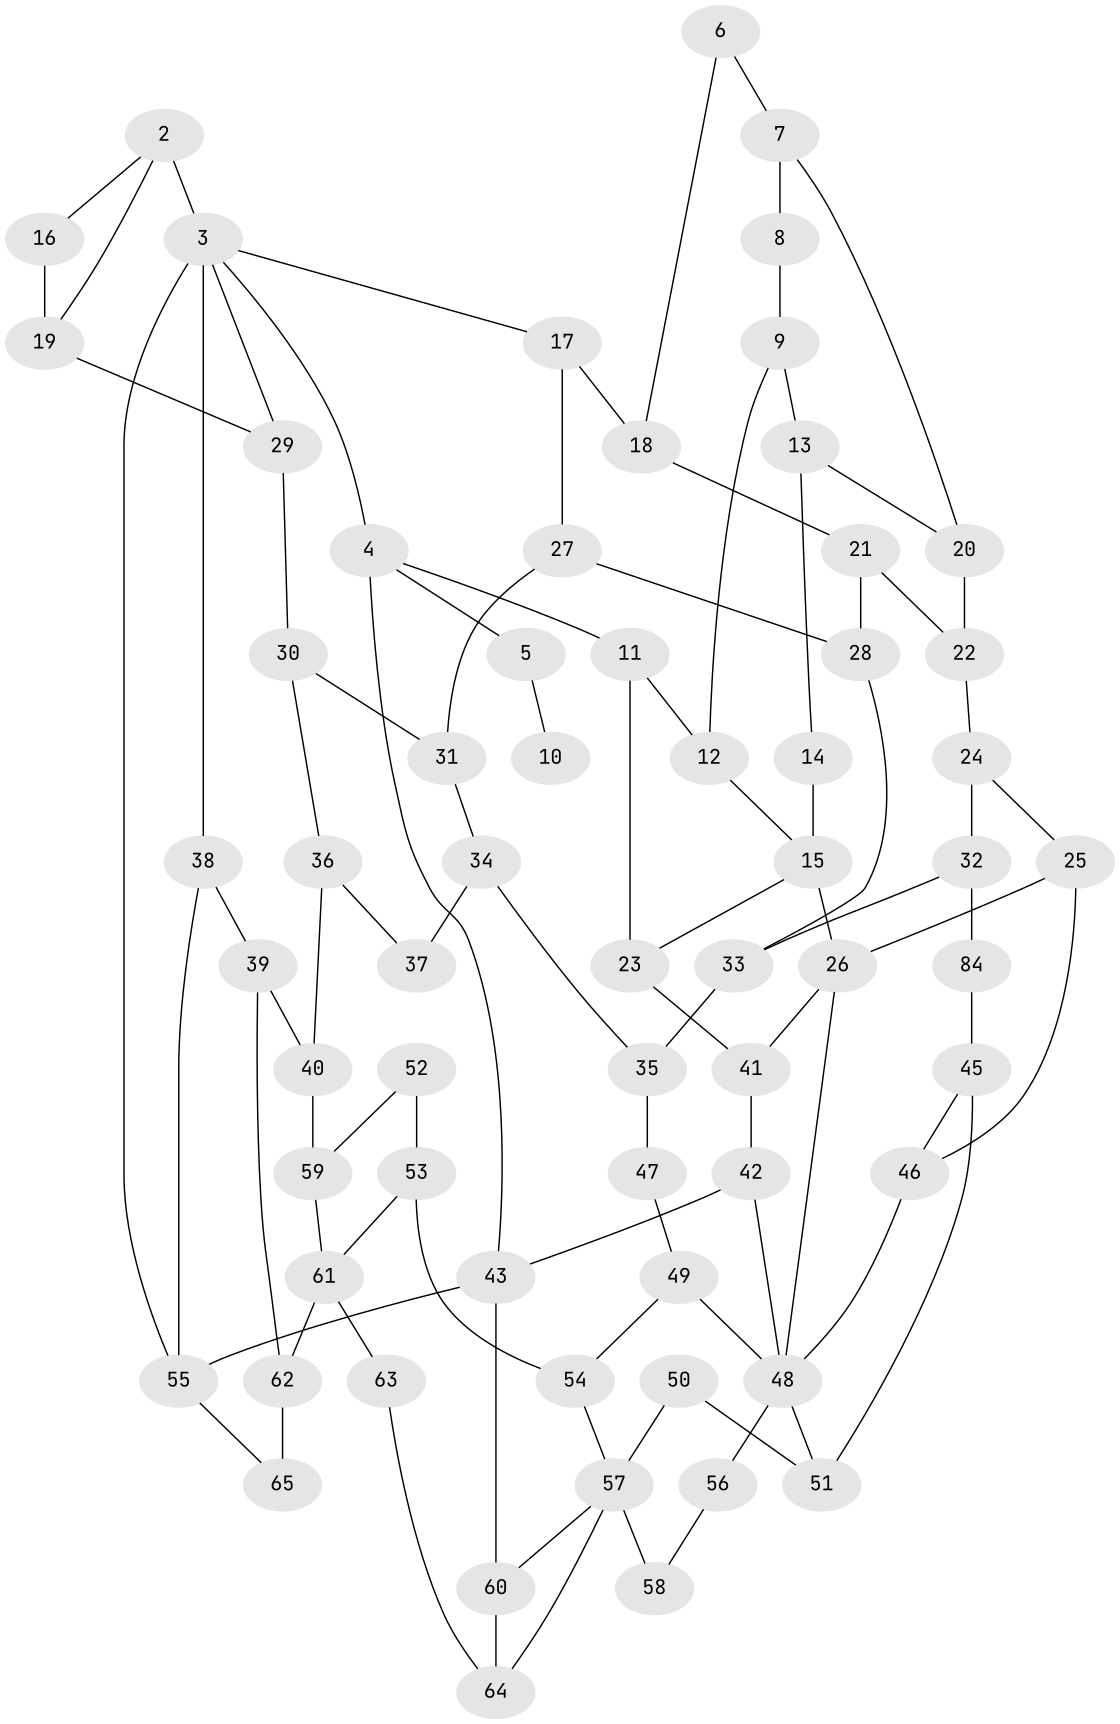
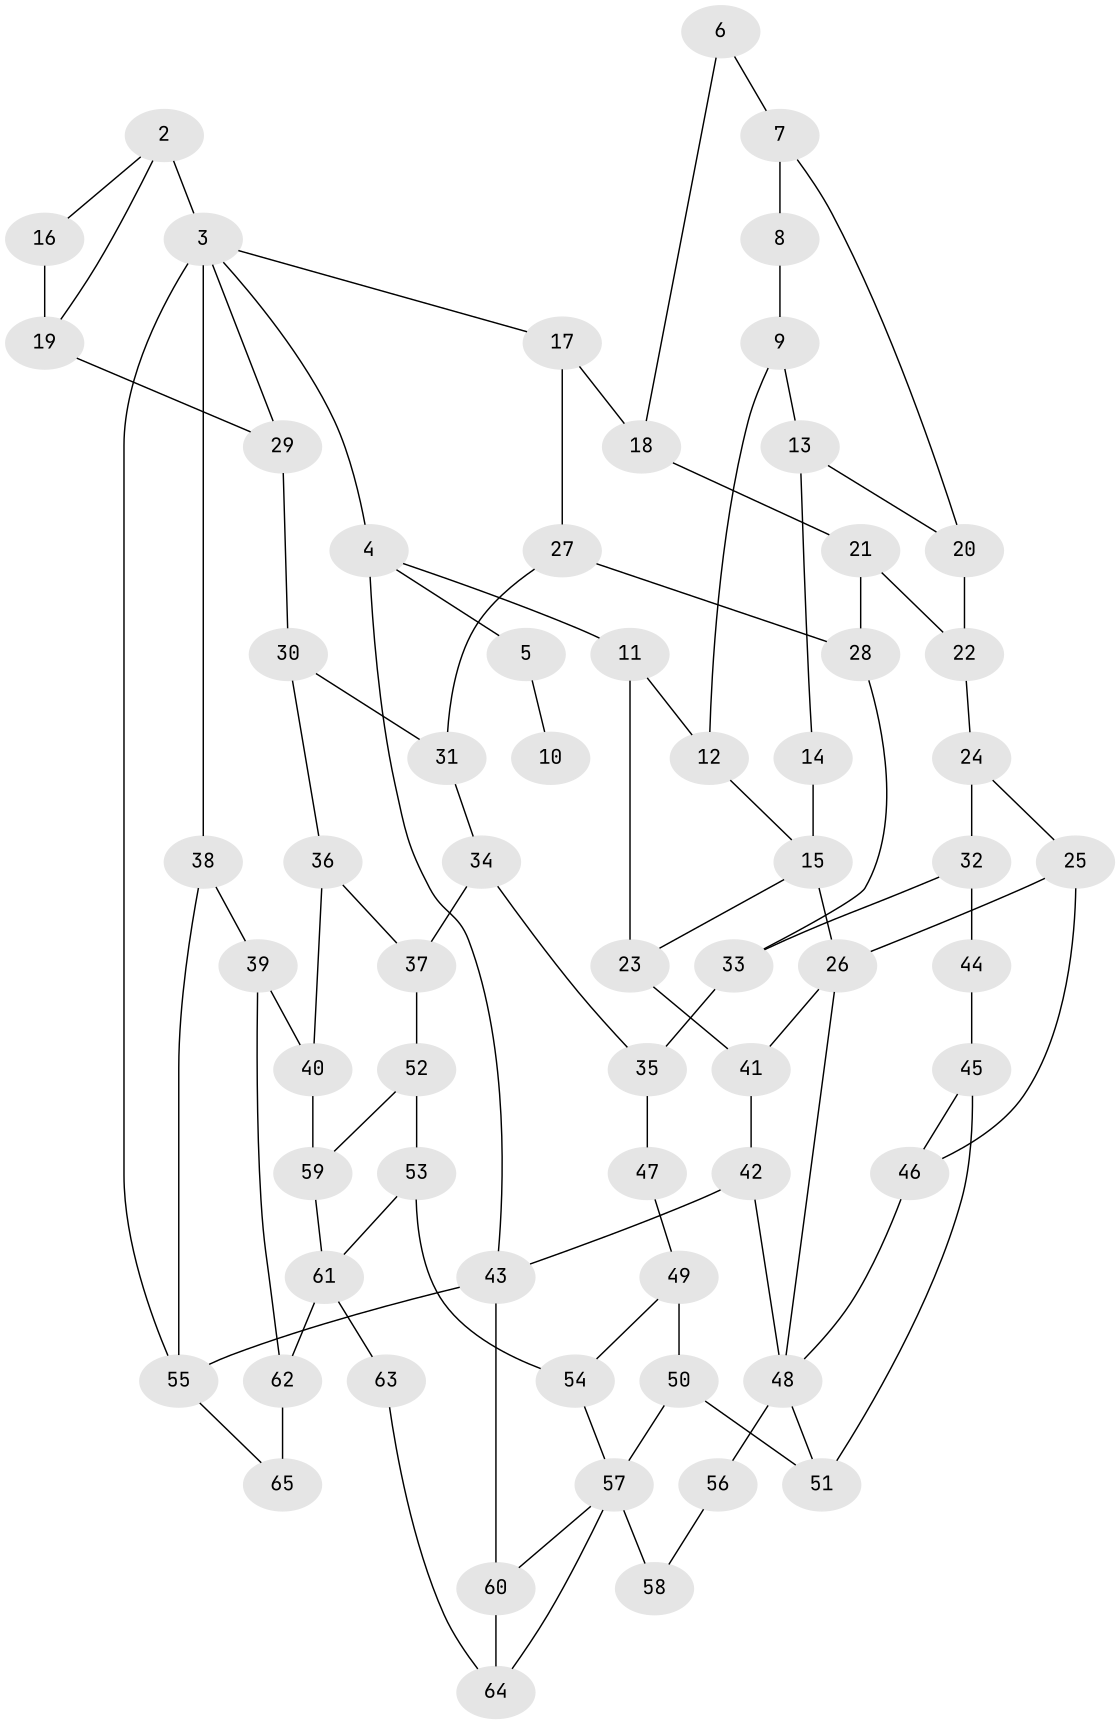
node "84": label "84" -> "44"
edge "37" -- "52": added
edge "49" -- "48": now "49" -- "50"
